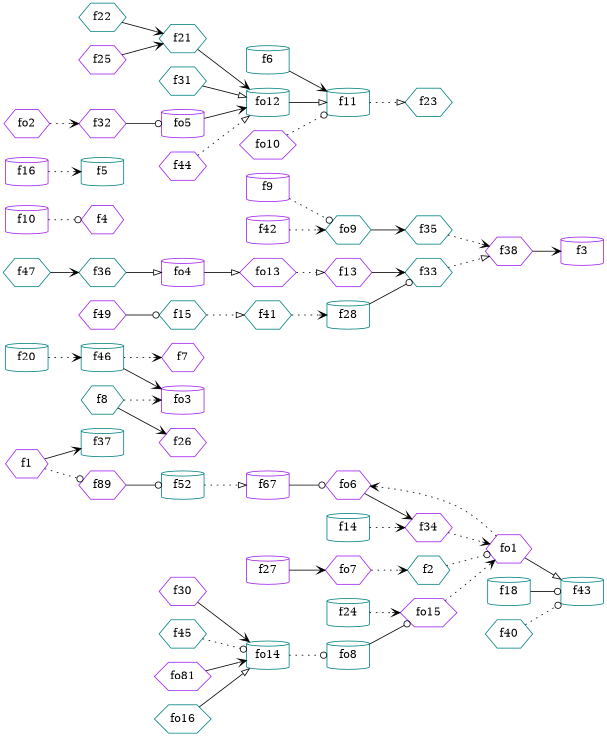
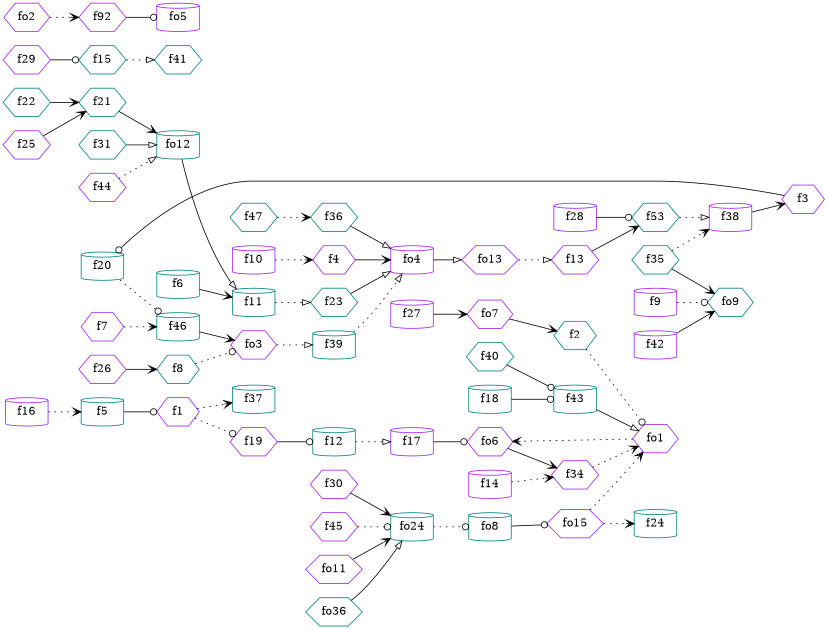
edge "fo5" -> "fo12": removed
node "f32": label "f32" -> "f92"
node "fo10": removed
edge "f3" -> "f20": added
edge "f10" -> "f4": arrowhead odot -> vee
edge "f42" -> "fo9": style dotted -> solid
edge "fo9" -> "f35": reversed
node "f38": shape hexagon -> cylinder
node "f3": shape cylinder -> hexagon
edge "f4" -> "fo4": added
edge "f47" -> "f36": style solid -> dotted
node "f33": label "f33" -> "f53"
edge "f23" -> "fo4": added
node "f49": label "f49" -> "f29"
edge "f41" -> "f28": removed
node "f28": color teal -> purple
node "f39": added
edge "f20" -> "f46": arrowhead vee -> odot
edge "f46" -> "f7": reversed
edge "f8" -> "fo3": arrowhead vee -> odot
node "fo3": shape cylinder -> hexagon
edge "f5" -> "f1": added
edge "f8" -> "f26": reversed
edge "f1" -> "f37": style solid -> dotted
node "f89": label "f89" -> "f19"
node "f52": label "f52" -> "f12"
node "f67": label "f67" -> "f17"
node "f14": color teal -> purple
edge "fo1" -> "f43": reversed
edge "fo7" -> "f2": style dotted -> solid
edge "f24" -> "fo15": reversed
edge "f40" -> "f43": style dotted -> solid
node "f45": color teal -> purple
node "fo14": label "fo14" -> "fo24"
node "fo81": label "fo81" -> "fo11"
node "fo16": label "fo16" -> "fo36"
